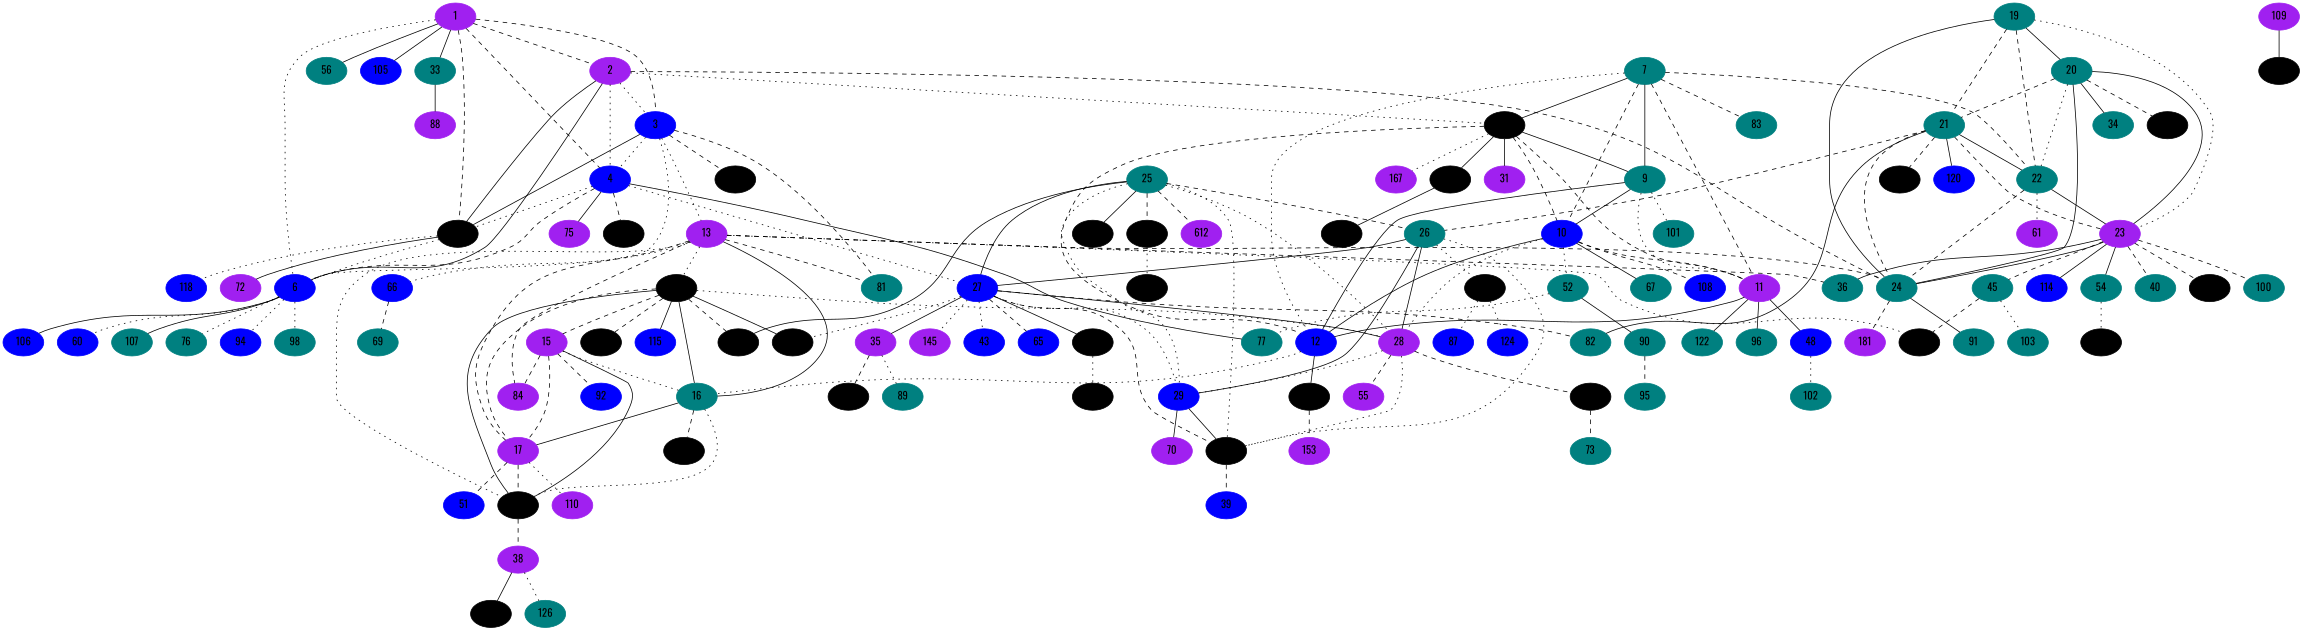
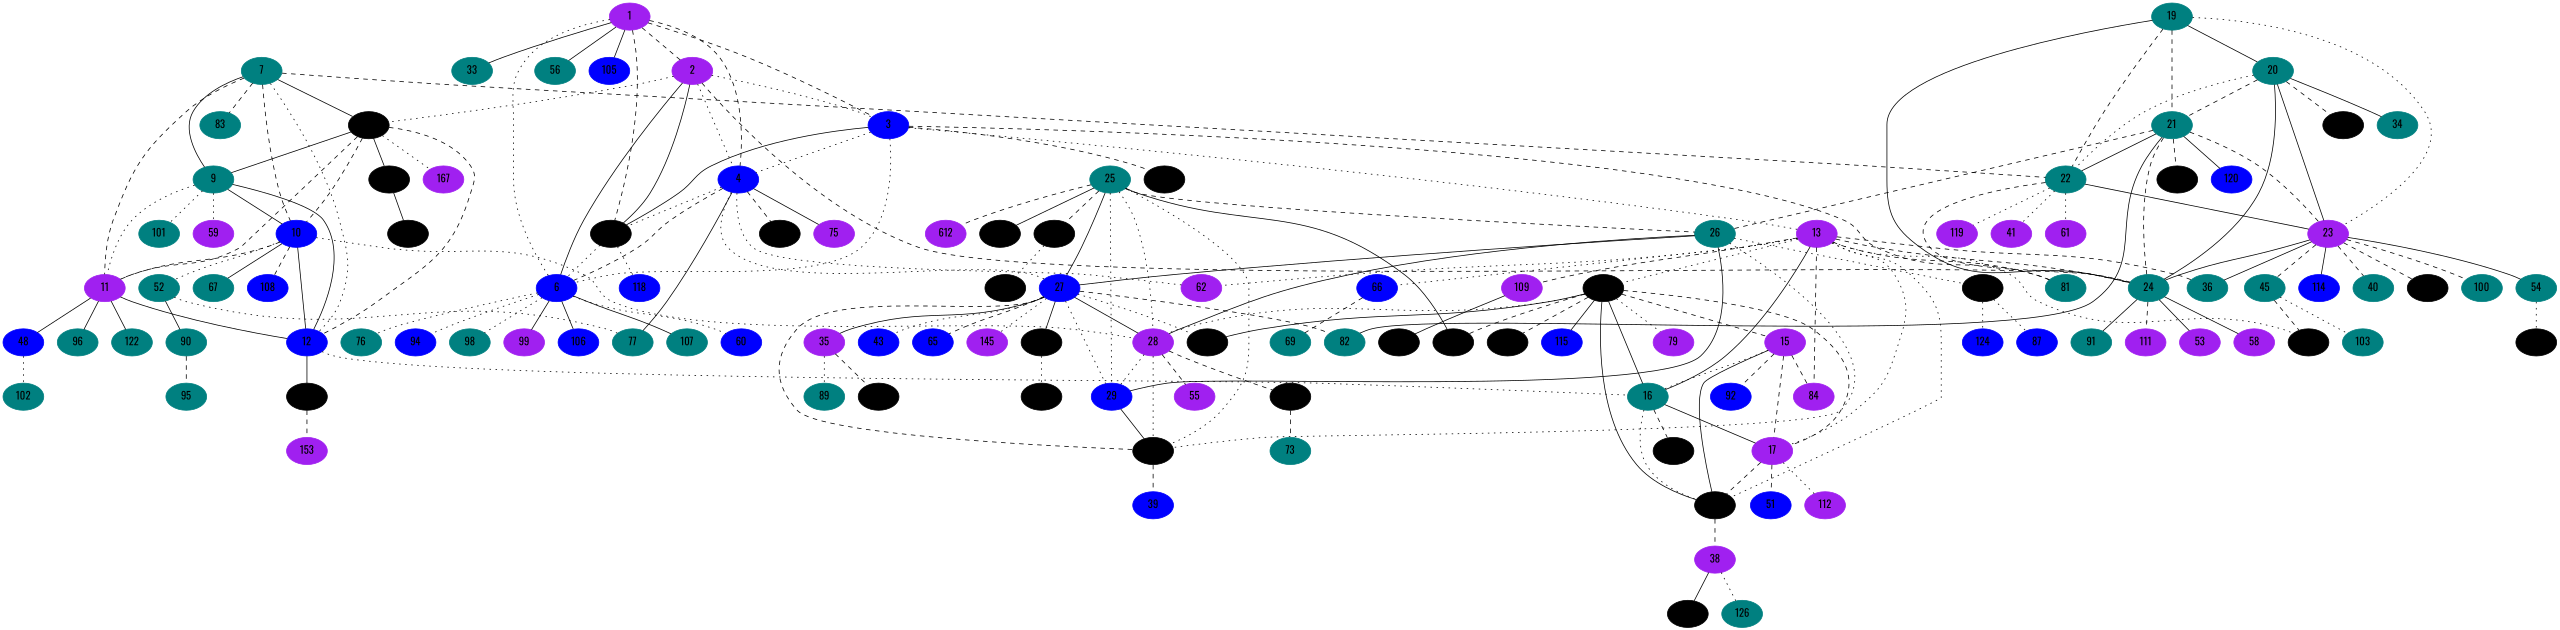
node "88": removed
node "31": removed
node "59": added
node "119": added
node "41": added
edge "13" -- "109": added
node "72": removed
node "62": added
edge "13" -- "17": style dashed -> dotted
node "99": added
node "79": added
node "181": label "181" -> "111"
node "53": added
node "58": added
node "70": removed
node "110": label "110" -> "112"
